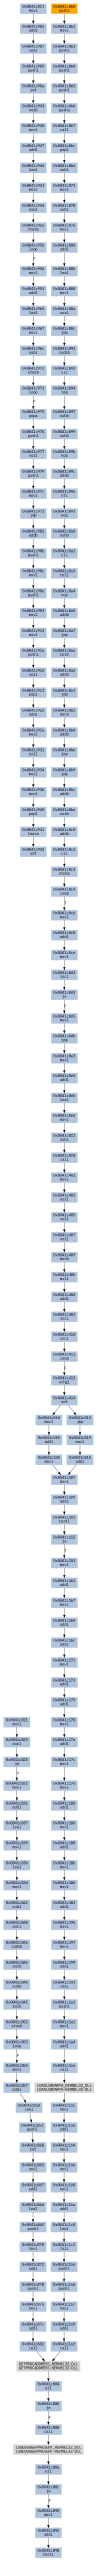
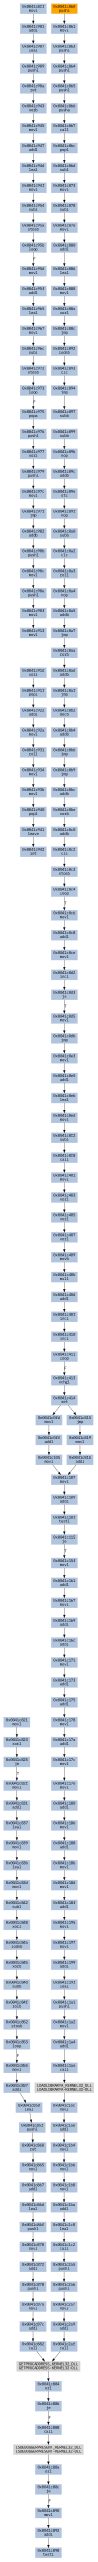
edge "0x0041c097 subb" -> "0x0041c099 subb": removed
node "0x0041c91a pushl": removed
edge "0x0041c0d3 js" -> "0x0041c0d5 movl": label "F" -> "T"
